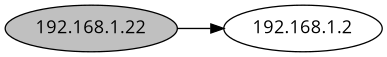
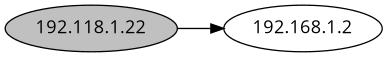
node "192.168.1.22": label "192.168.1.22" -> "192.118.1.22"
